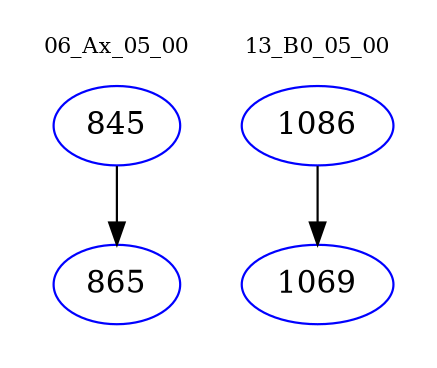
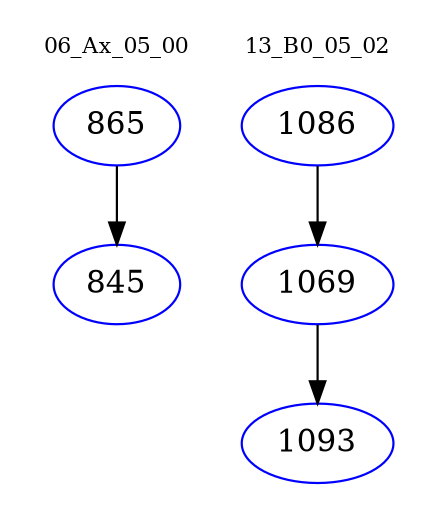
cluster "13_B0_05_00": label "13_B0_05_00" -> "13_B0_05_02"
edge "845" -> "865": reversed
node "1093": added
